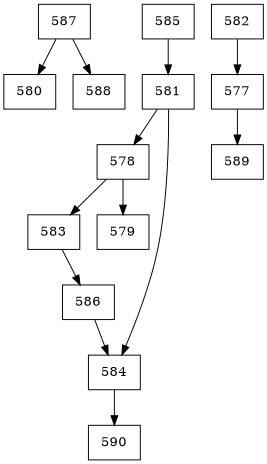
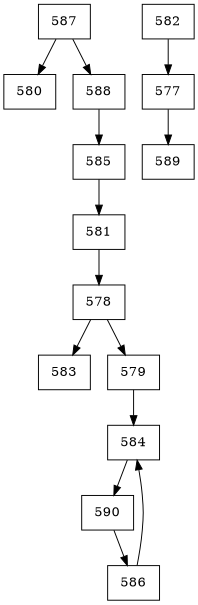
edge "588" -> "585": added
edge "581" -> "584": now "579" -> "584"
edge "583" -> "586": now "590" -> "586"
